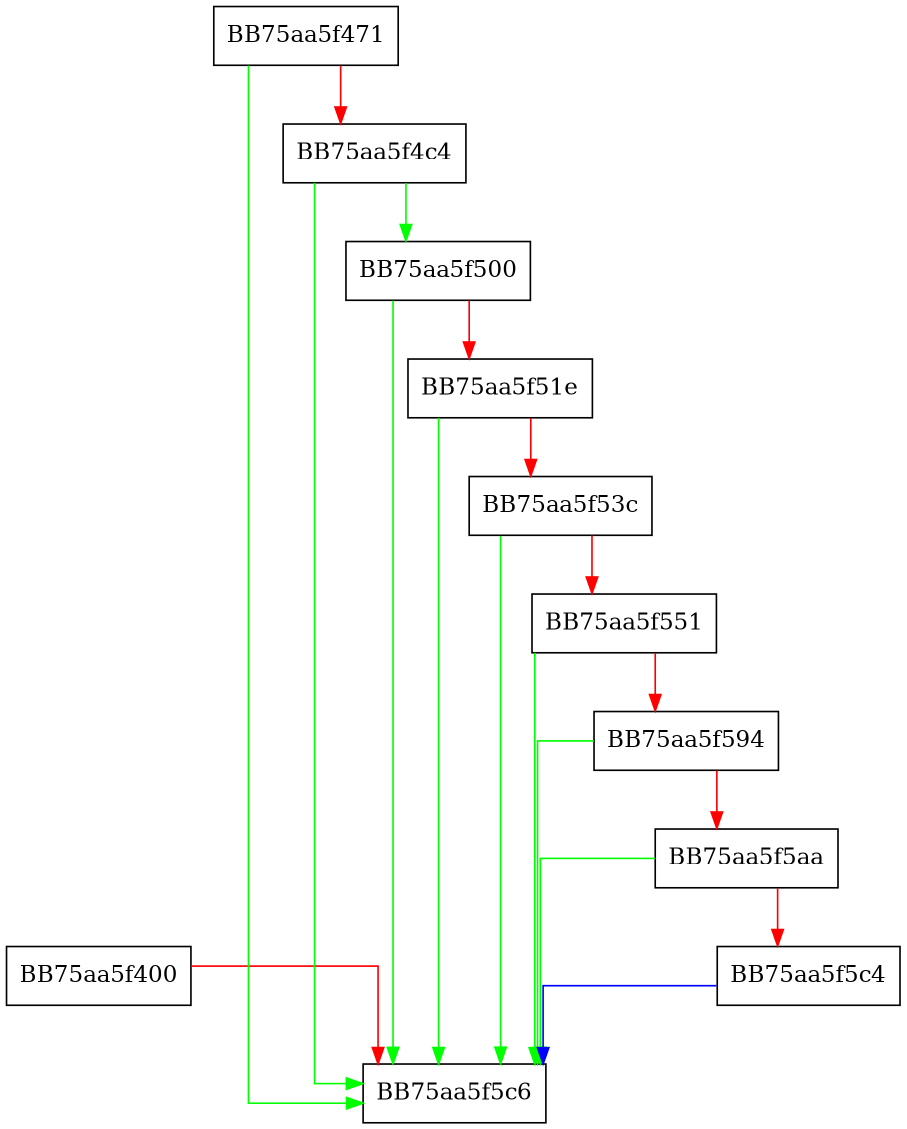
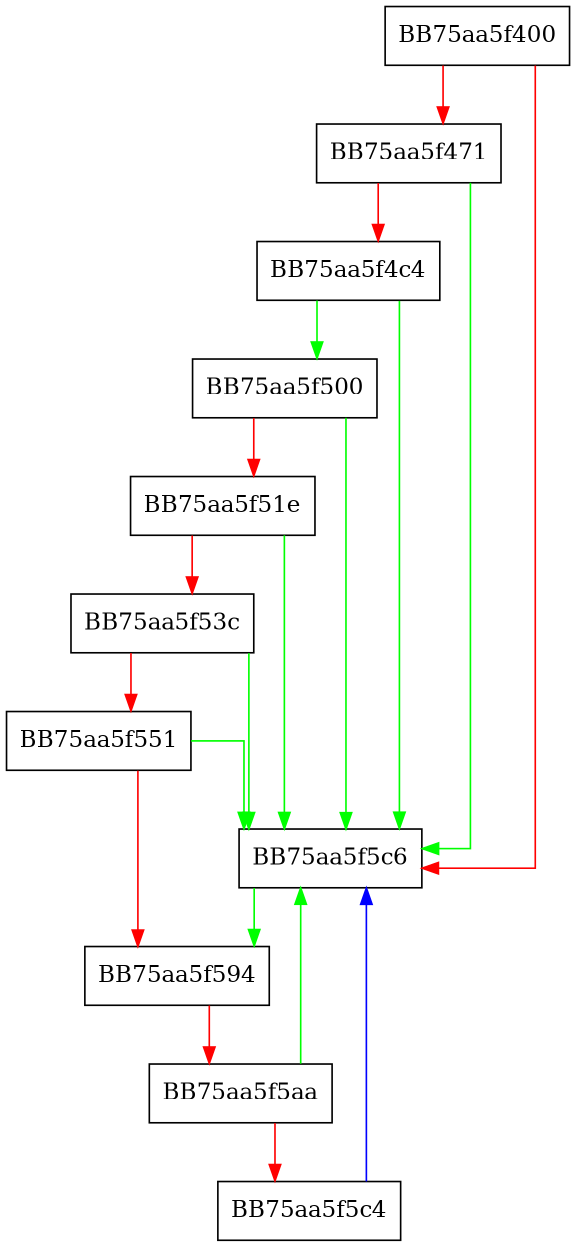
edge "BB75aa5f400" -> "BB75aa5f471": added
edge "BB75aa5f594" -> "BB75aa5f5c6": reversed
